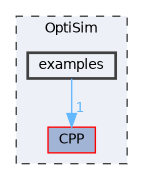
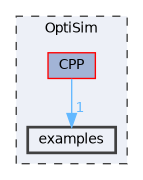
edge "examples" -> "CPP": reversed
